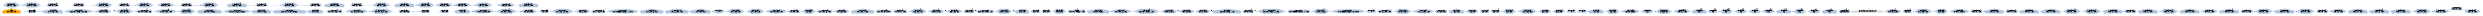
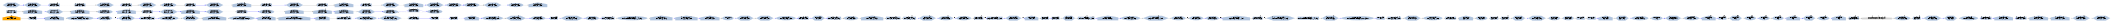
node "0x0000000e addb %al, (%eax)": removed
